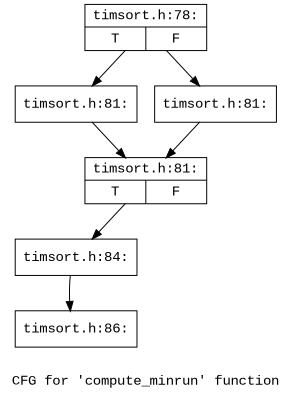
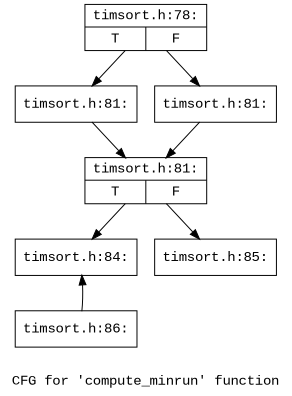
node "timsort.h:85:": added
edge "timsort.h:84:" -> "timsort.h:86:": reversed
